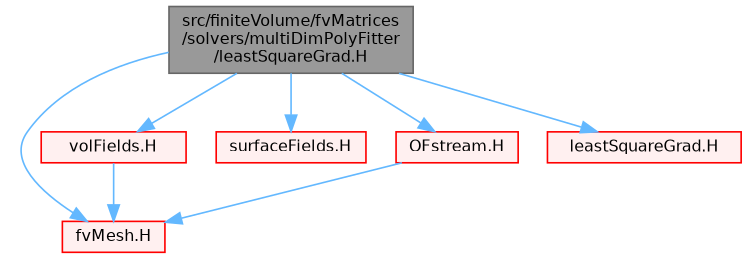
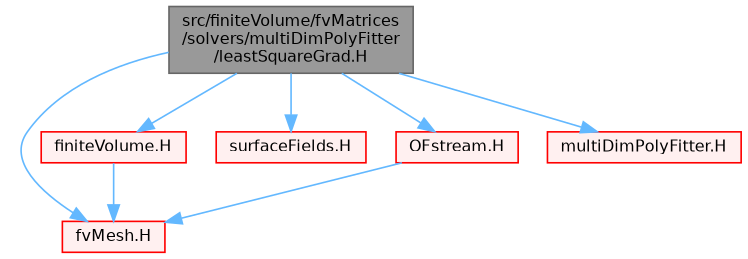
node "volFields.H": label "volFields.H" -> "finiteVolume.H"
node "leastSquareGrad.H": label "leastSquareGrad.H" -> "multiDimPolyFitter.H"
